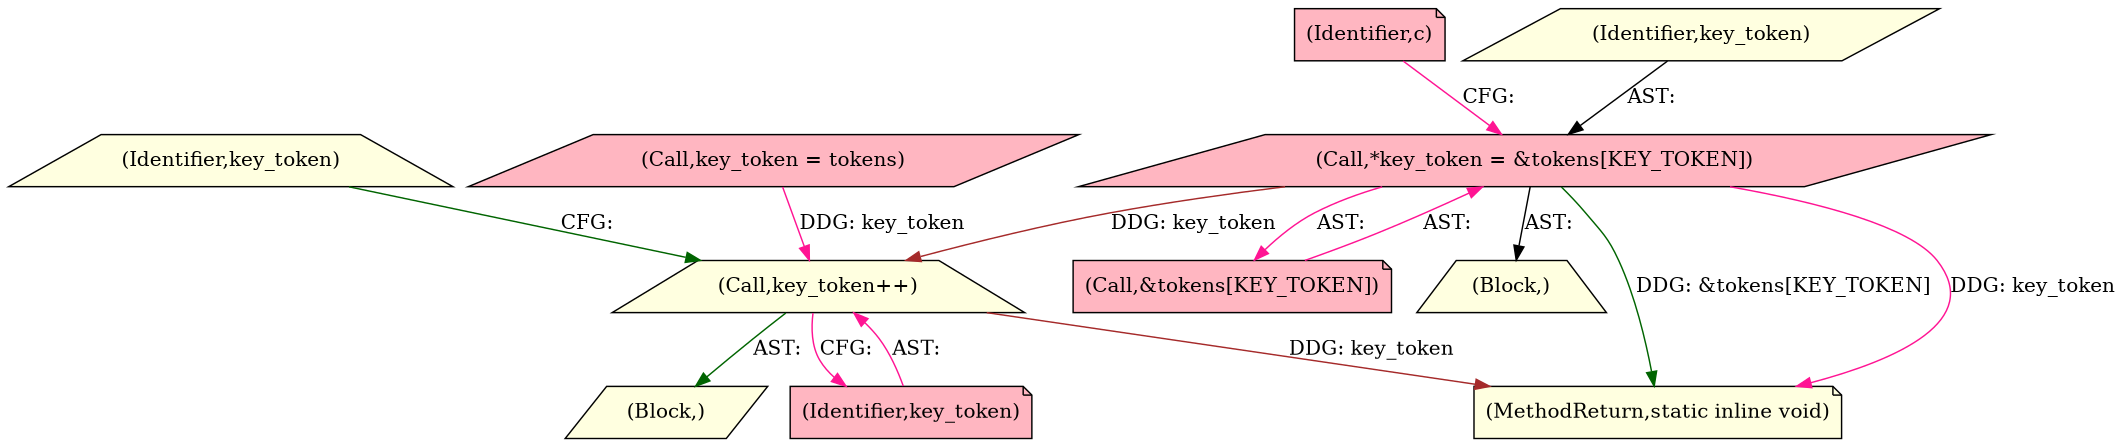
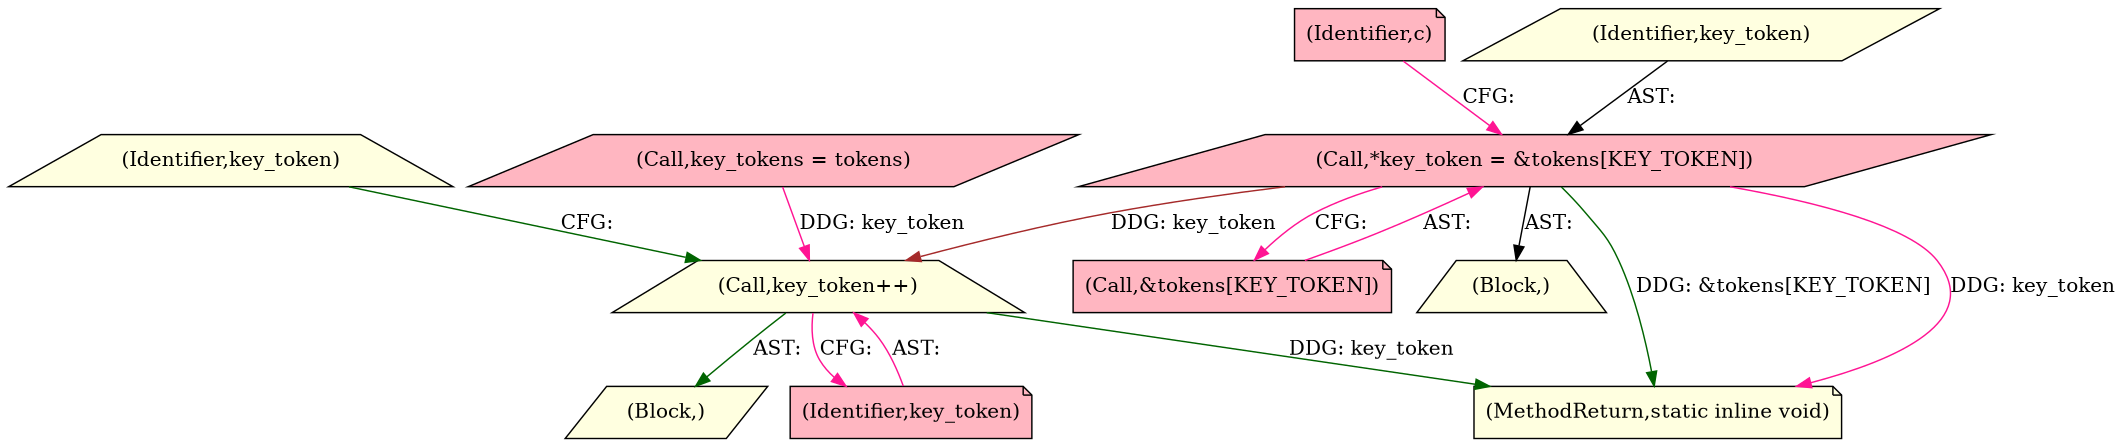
node "(Call,key_token = tokens)": label "(Call,key_token = tokens)" -> "(Call,key_tokens = tokens)"
edge "(Call,*key_token = &tokens[KEY_TOKEN])" -> "(Call,&tokens[KEY_TOKEN])": label "AST: " -> "CFG: "
edge "(Call,key_token++)" -> "(MethodReturn,static inline void)": color brown -> darkgreen
